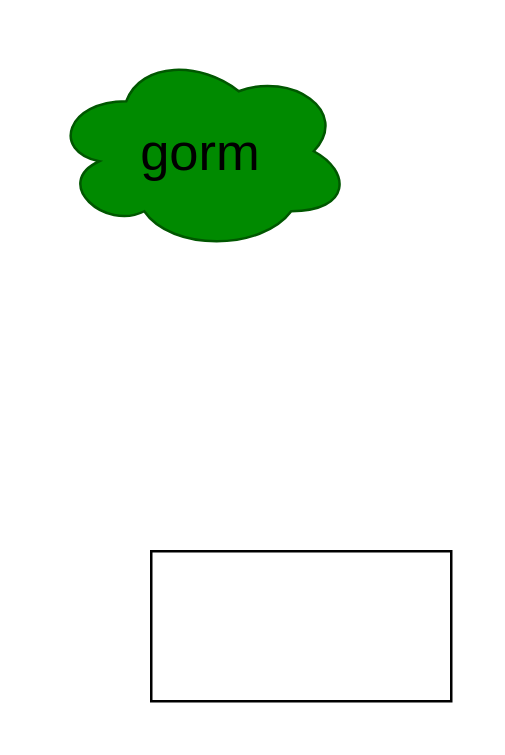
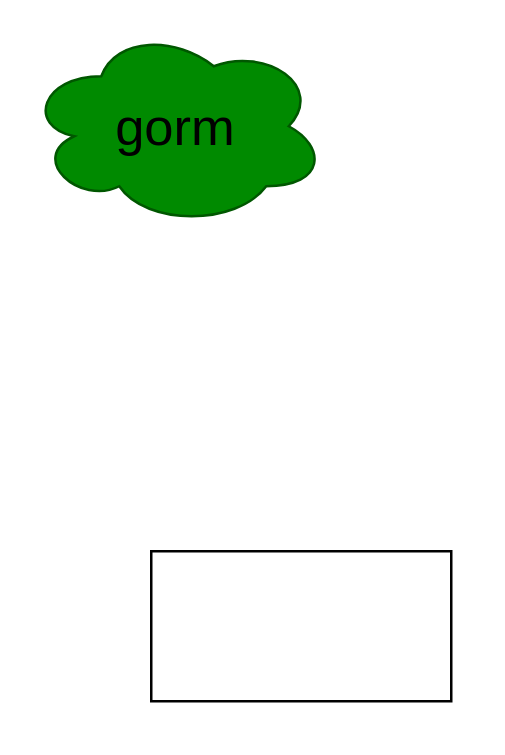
node "gorm": moved (201, 151) -> (176, 126)
